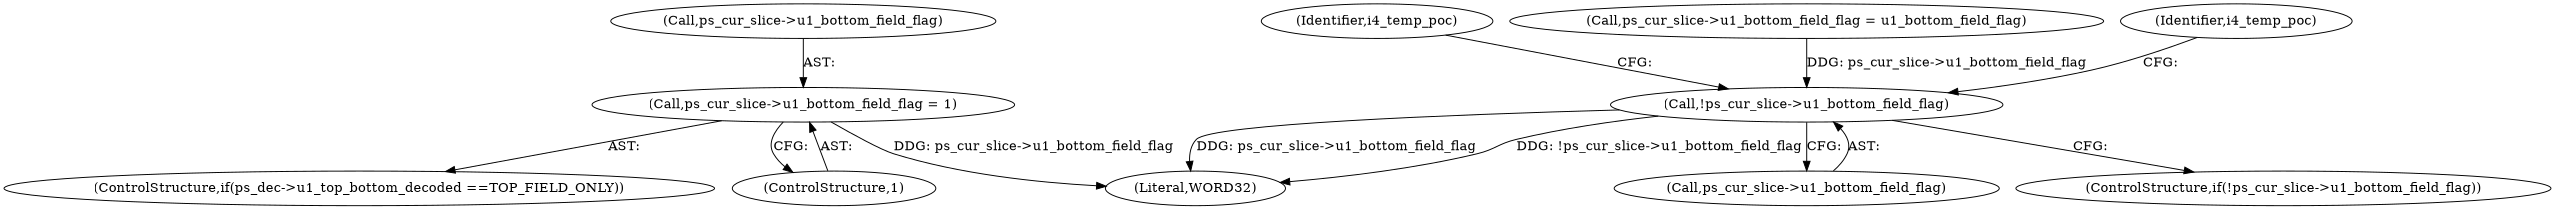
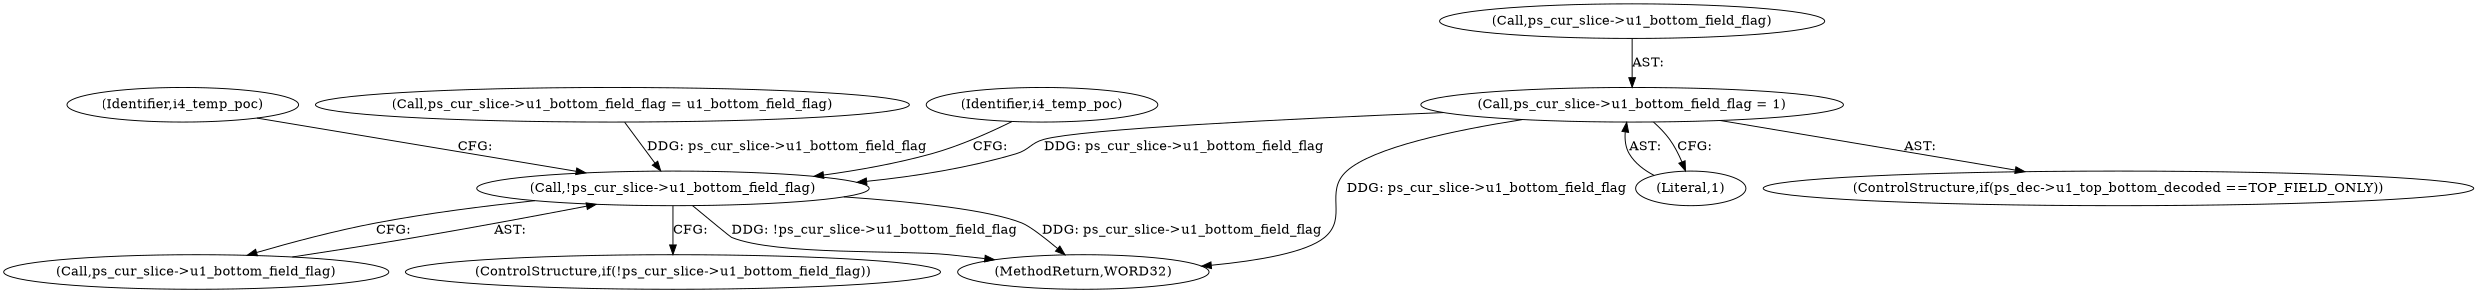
edge "(Call,ps_cur_slice->u1_bottom_field_flag = 1)" -> "(Call,!ps_cur_slice->u1_bottom_field_flag)": added, label "DDG: ps_cur_slice->u1_bottom_field_flag"
node "(ControlStructure,1)": label "(ControlStructure,1)" -> "(Literal,1)"
node "(Literal,WORD32)": label "(Literal,WORD32)" -> "(MethodReturn,WORD32)"
